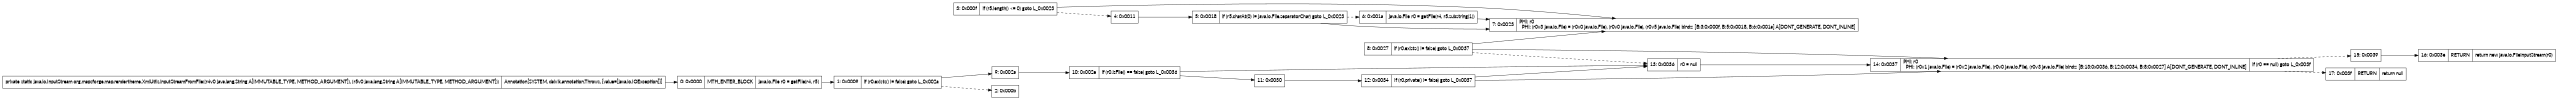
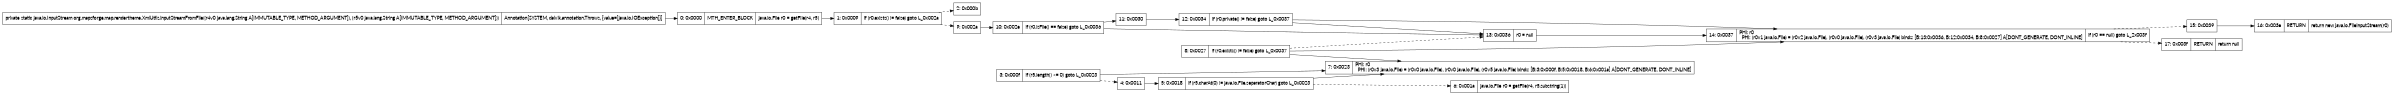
edge "6: 0x001a" -> "7: 0x0023": removed
node "14: 0x0037": text "if (r0 == null) goto L_0x003f" -> "if (r0 == null) goto L_2x003f"
edge "1: 0x0009" -> "9: 0x002a": style solid -> dashed
